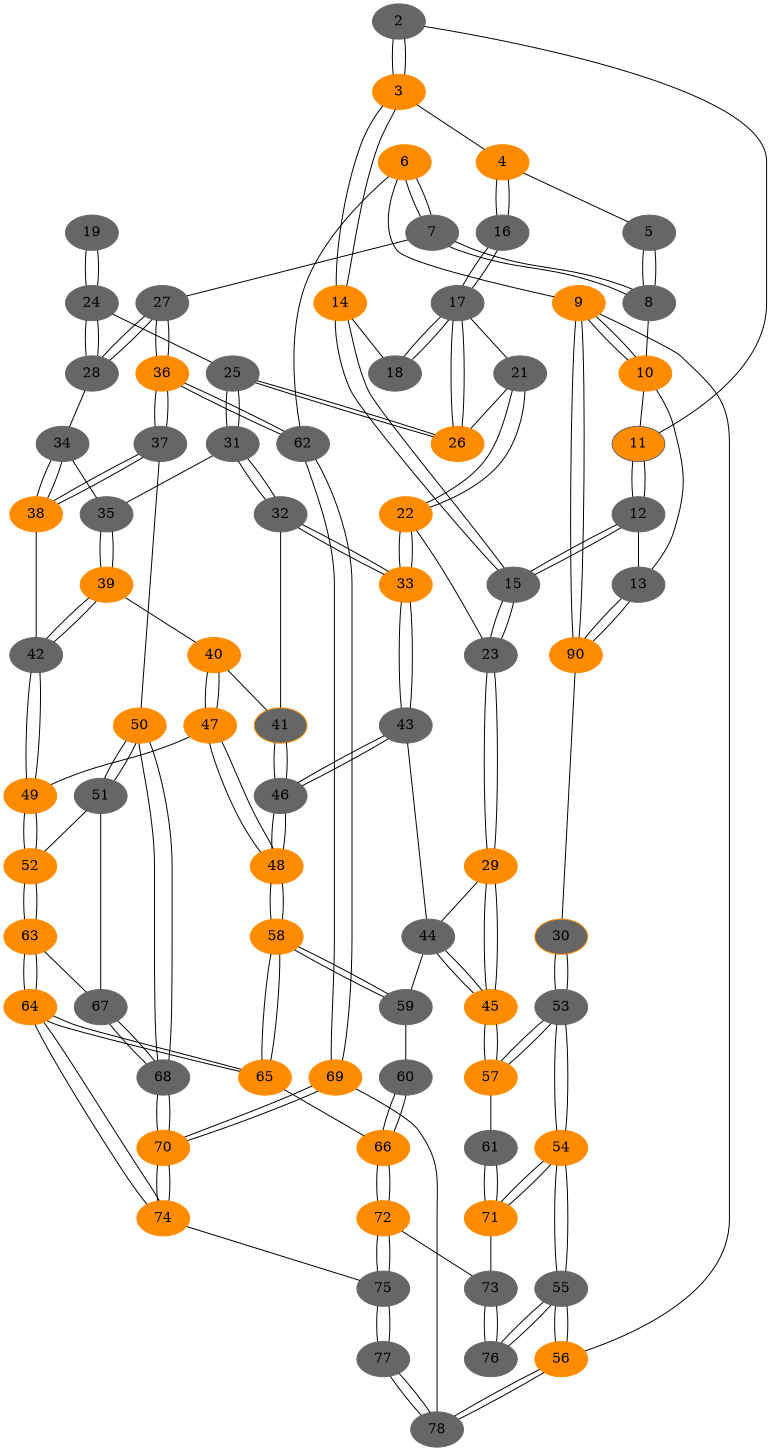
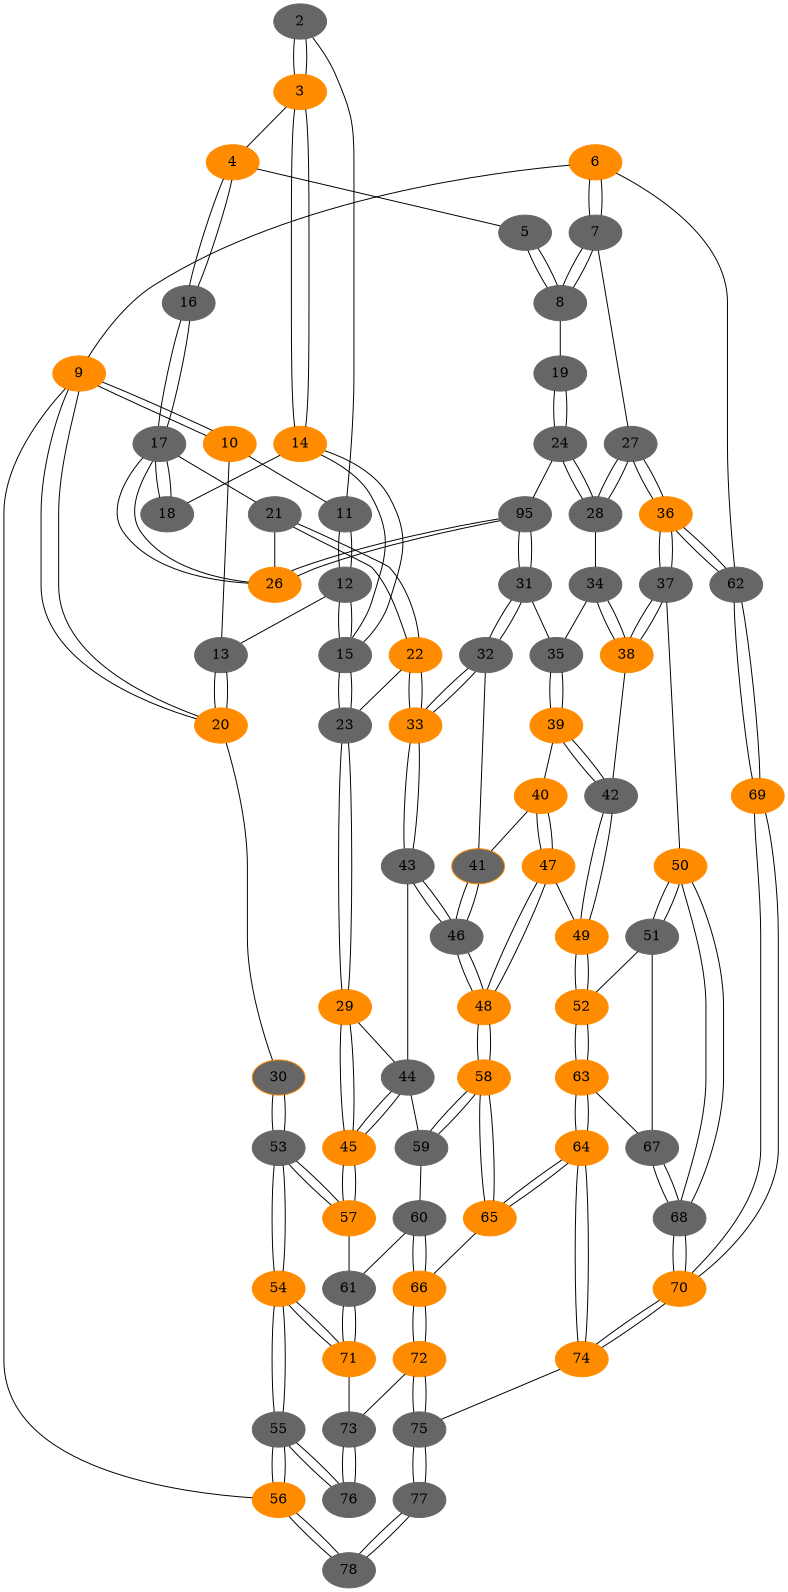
edge "8" -- "10": now "8" -- "19"
node "25": label "25" -> "95"
node "11": fillcolor darkorange -> gray40
node "90": label "90" -> "20"
edge "69" -- "78": removed
edge "60" -- "61": added
